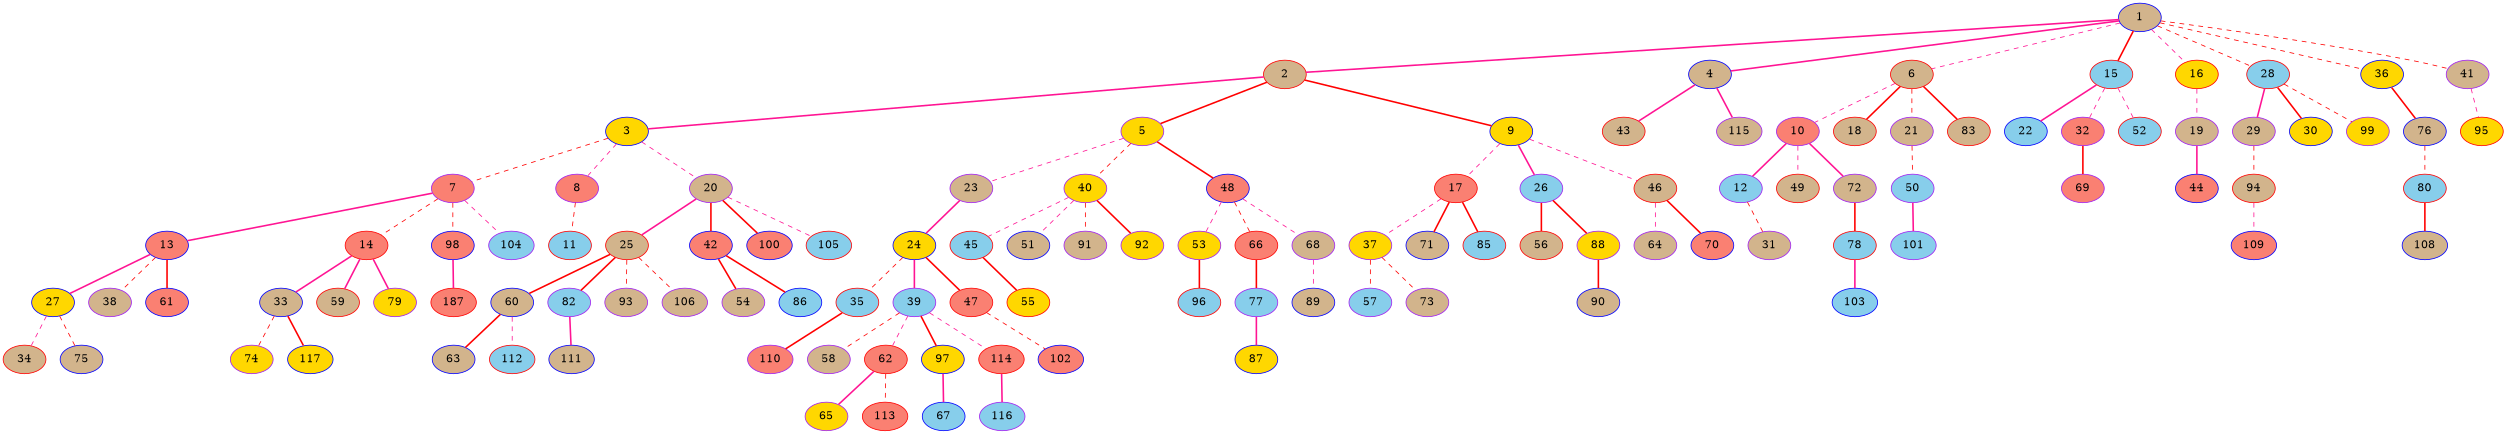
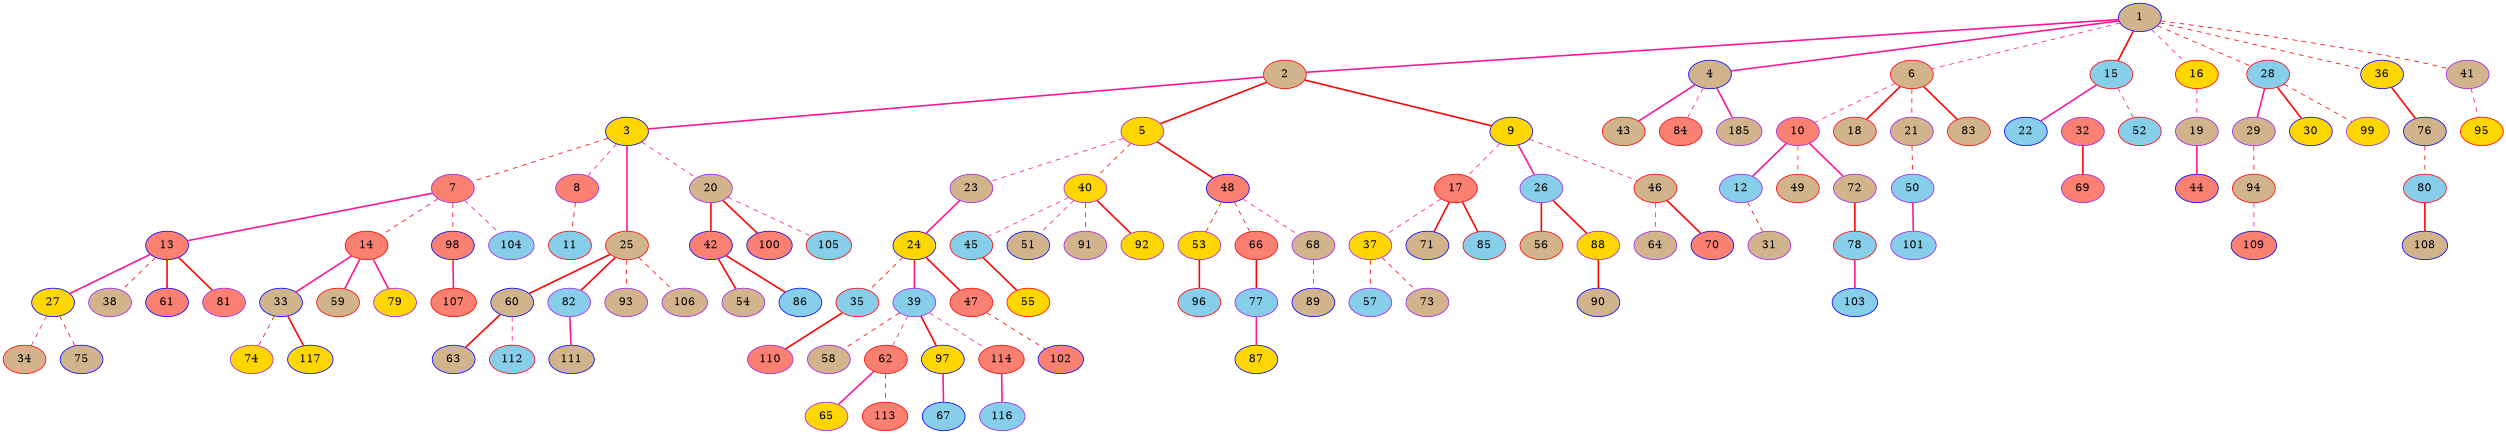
edge "15" -- "32": removed
node "84": added
node "115": label "115" -> "185"
edge "20" -- "25": now "3" -- "25"
edge "48" -- "53": color deeppink -> red
node "81": added
node "187": label "187" -> "107"
